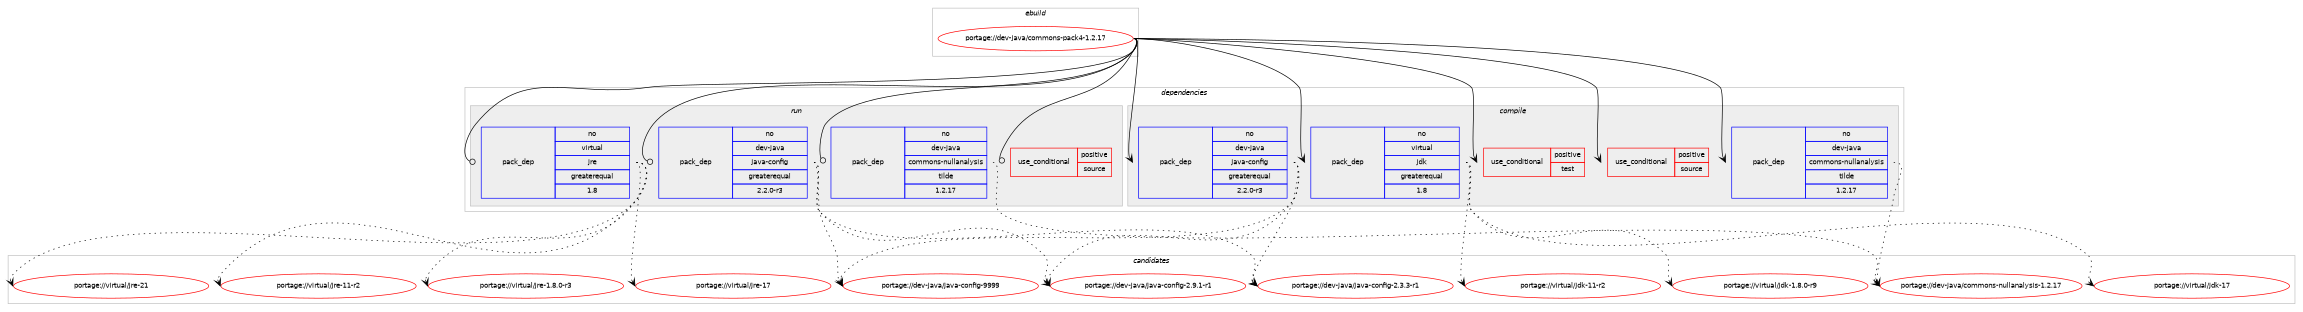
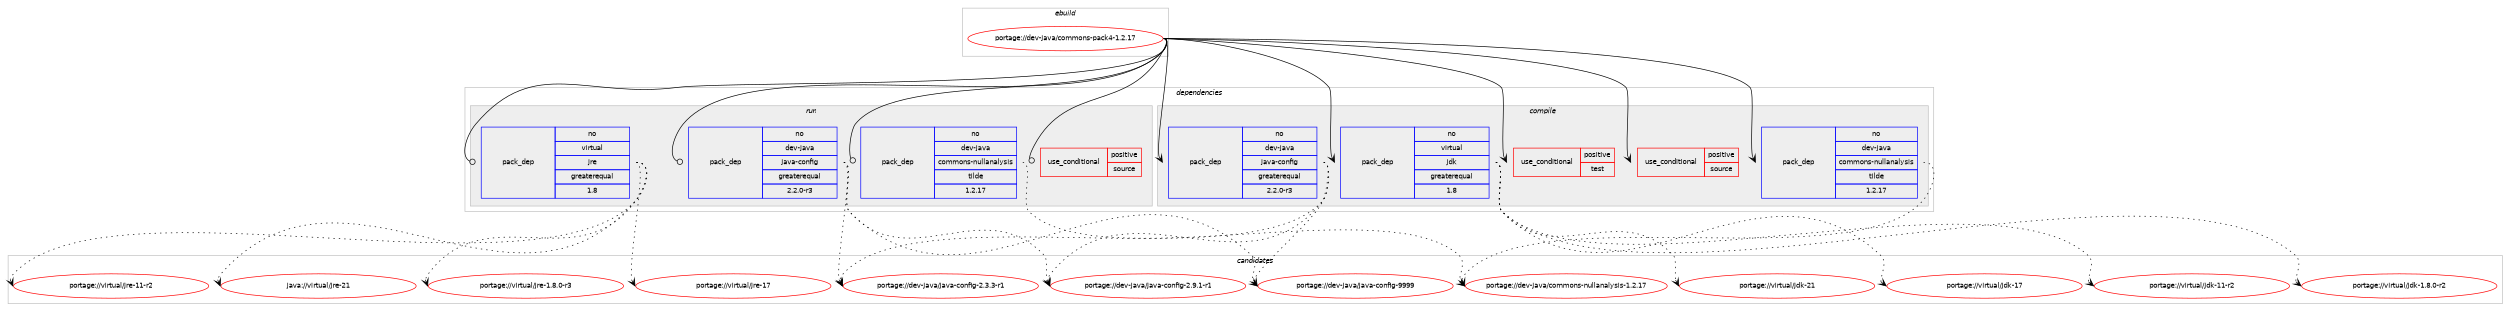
node "portage://virtual/jre-21": label "portage://virtual/jre-21" -> "java://virtual/jre-21"
node "portage://virtual/jdk-1.8.0-r9": label "portage://virtual/jdk-1.8.0-r9" -> "portage://virtual/jdk-1.8.0-r2"
node "portage://virtual/jdk-21": added
